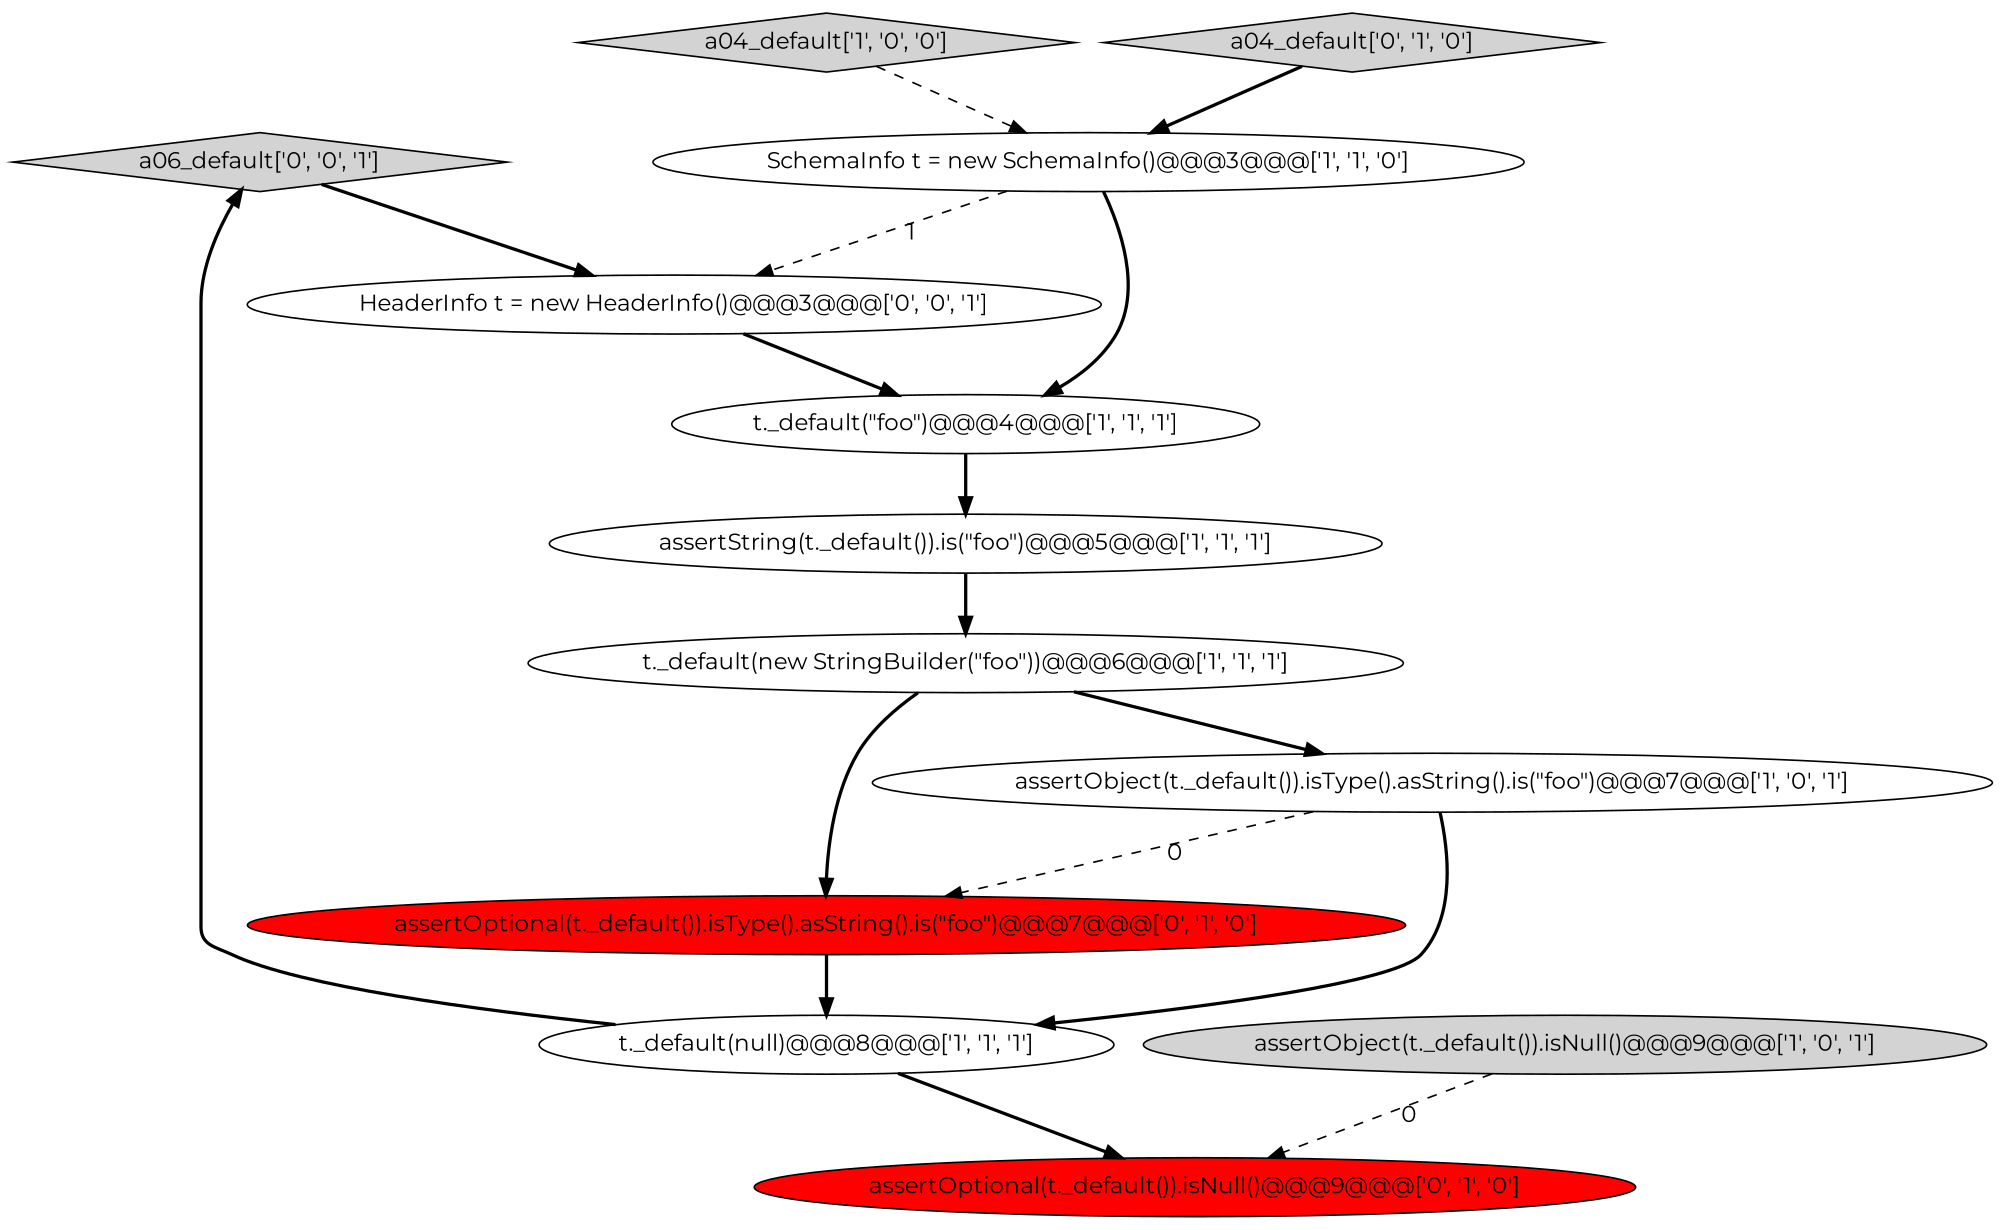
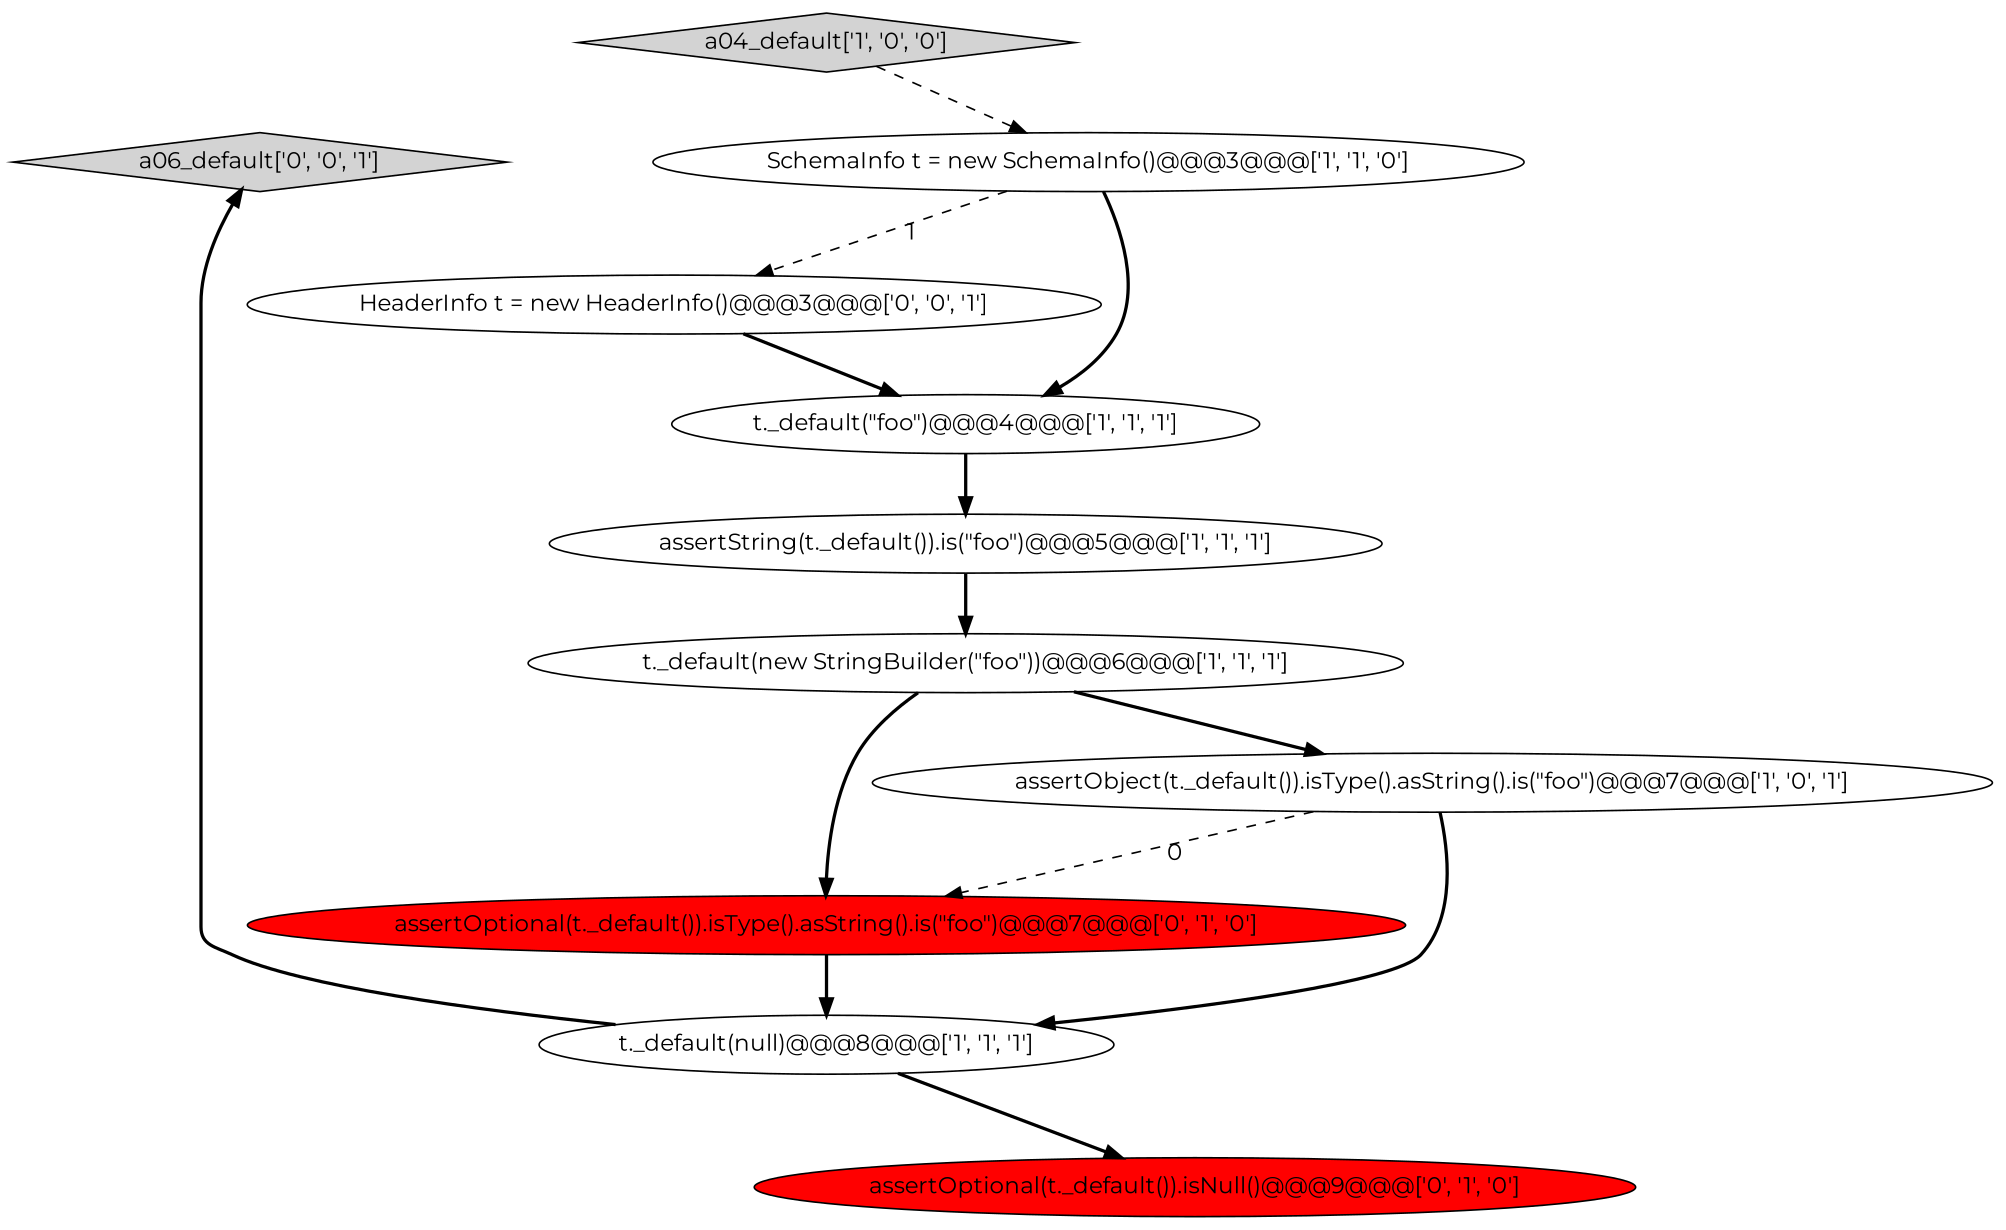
node "a04_default['0', '1', '0']": removed
edge "a06_default['0', '0', '1']" -> "HeaderInfo t = new HeaderInfo()@@@3@@@['0', '0', '1']": removed
node "assertObject(t._default()).isNull()@@@9@@@['1', '0', '1']": removed
